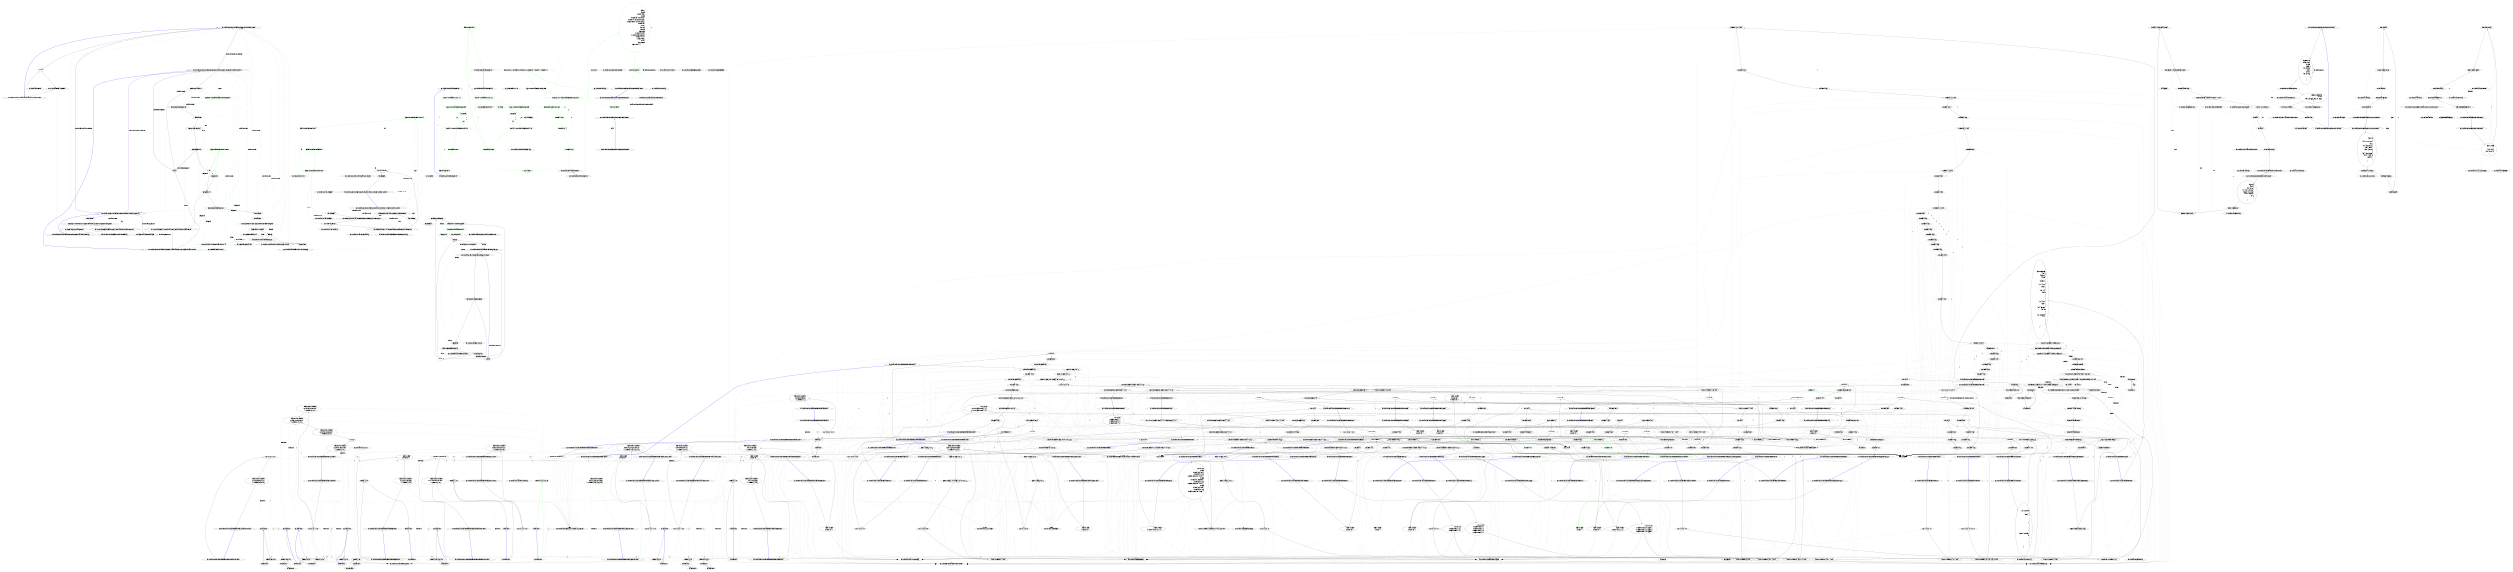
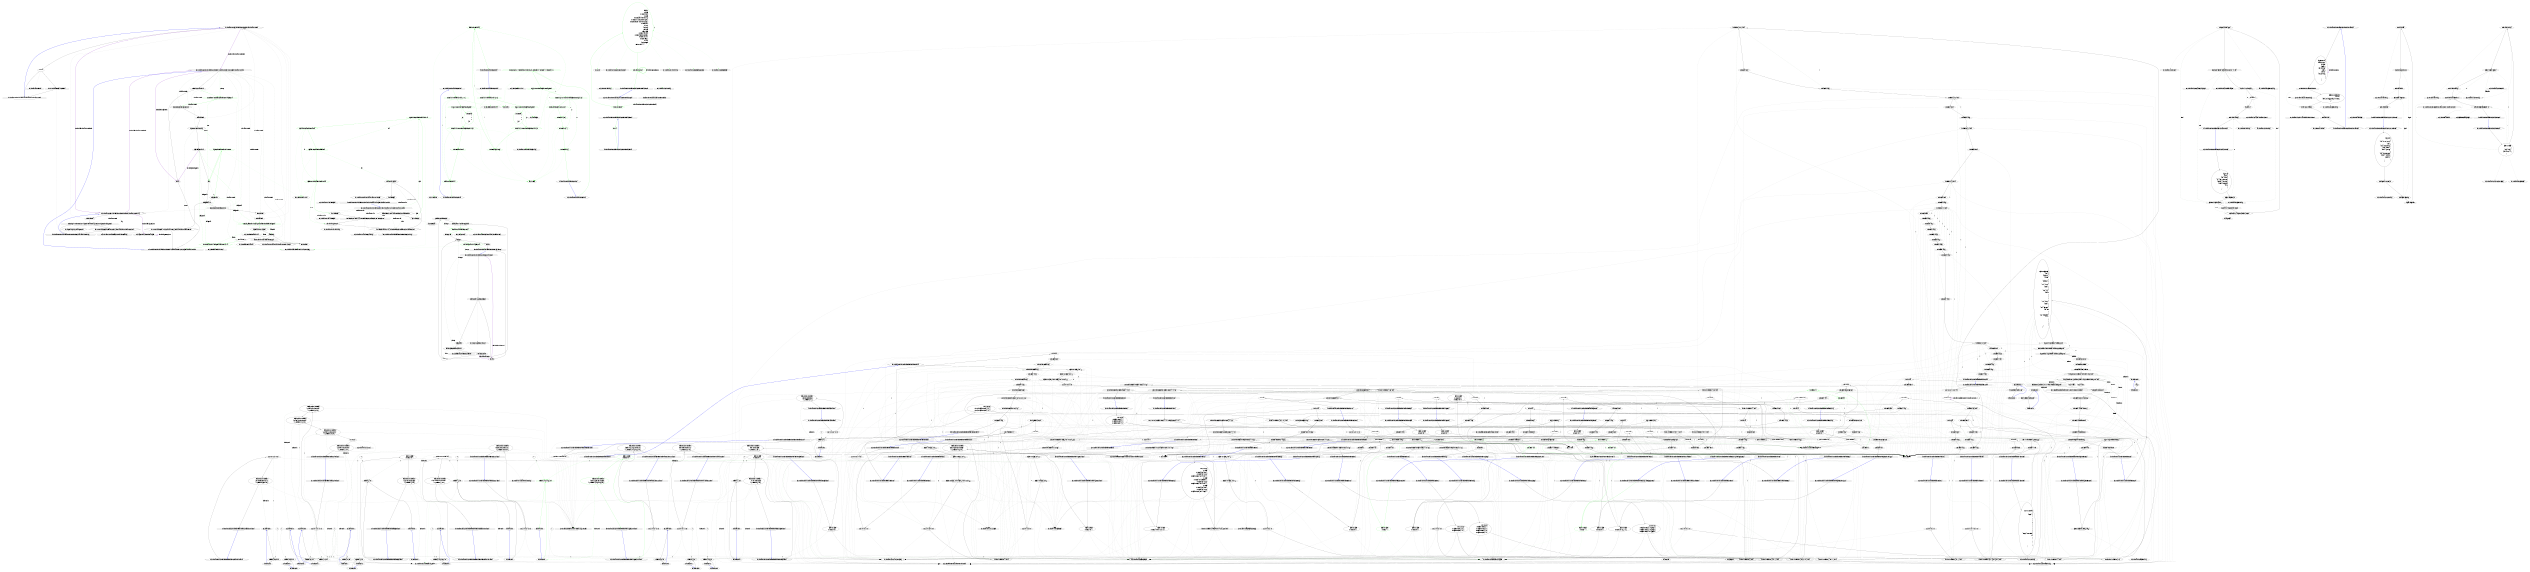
node "Entry Newtonsoft.Json.Linq.JToken.Remove()": added
